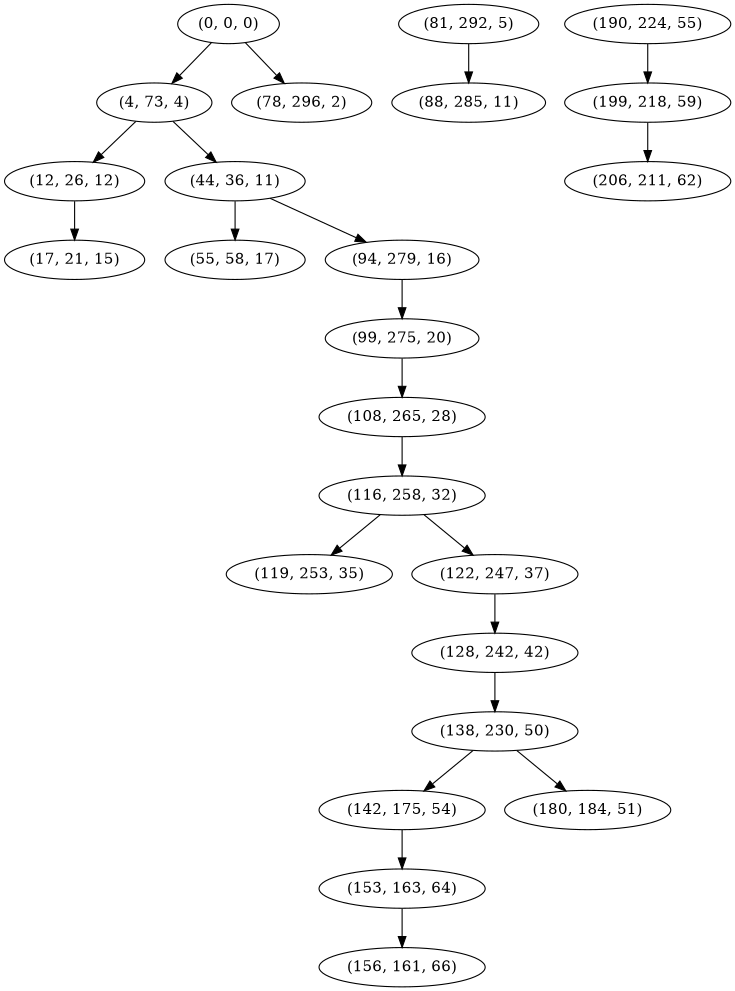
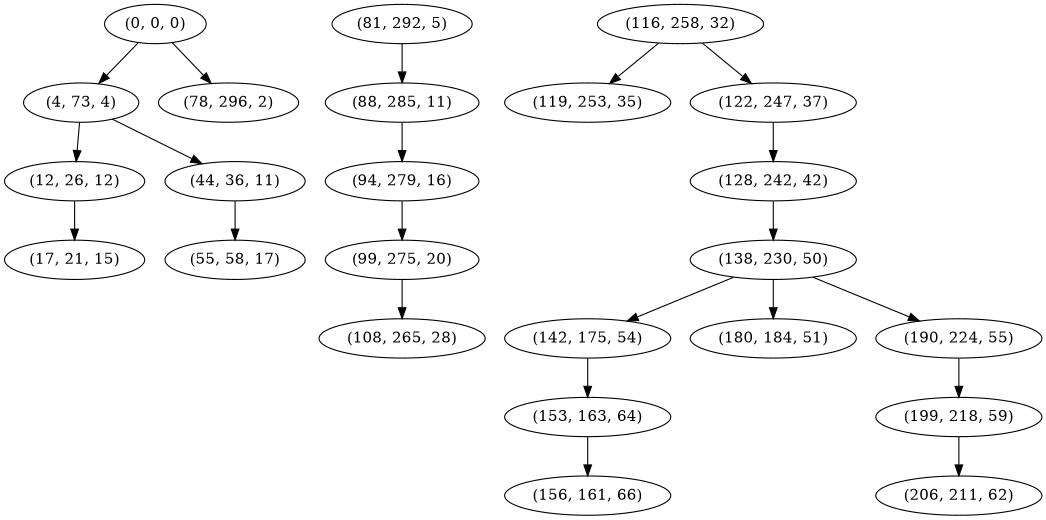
edge "(44, 36, 11)" -> "(94, 279, 16)": now "(88, 285, 11)" -> "(94, 279, 16)"
edge "(138, 230, 50)" -> "(190, 224, 55)": added
edge "(108, 265, 28)" -> "(116, 258, 32)": removed
